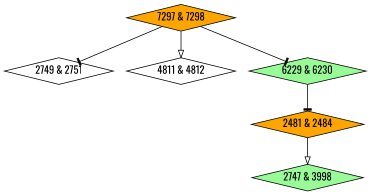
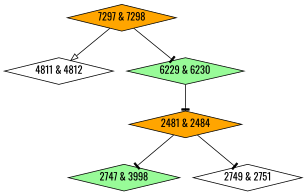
edge "7297 & 7298" -> "2749 & 2751": now "2481 & 2484" -> "2749 & 2751"
edge "2481 & 2484" -> "2747 & 3998": arrowhead onormal -> tee
